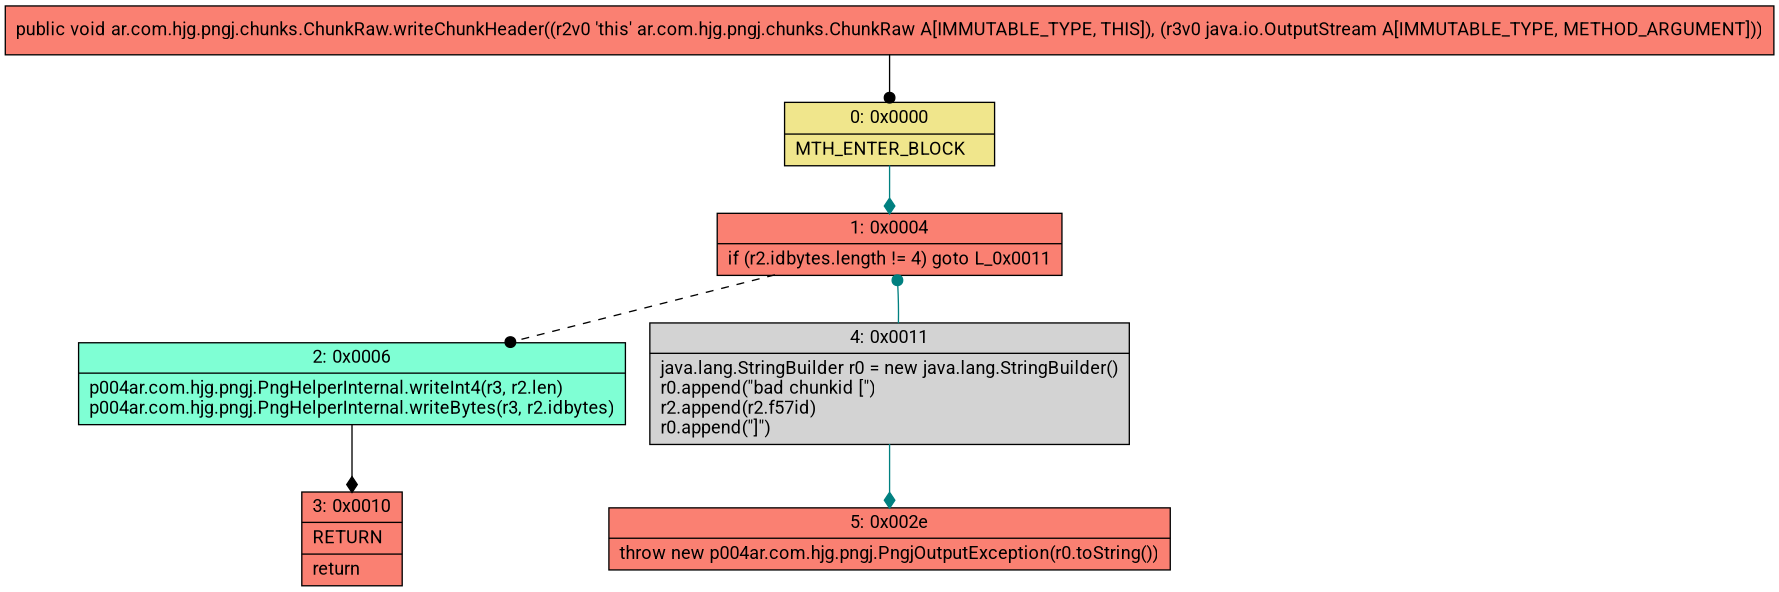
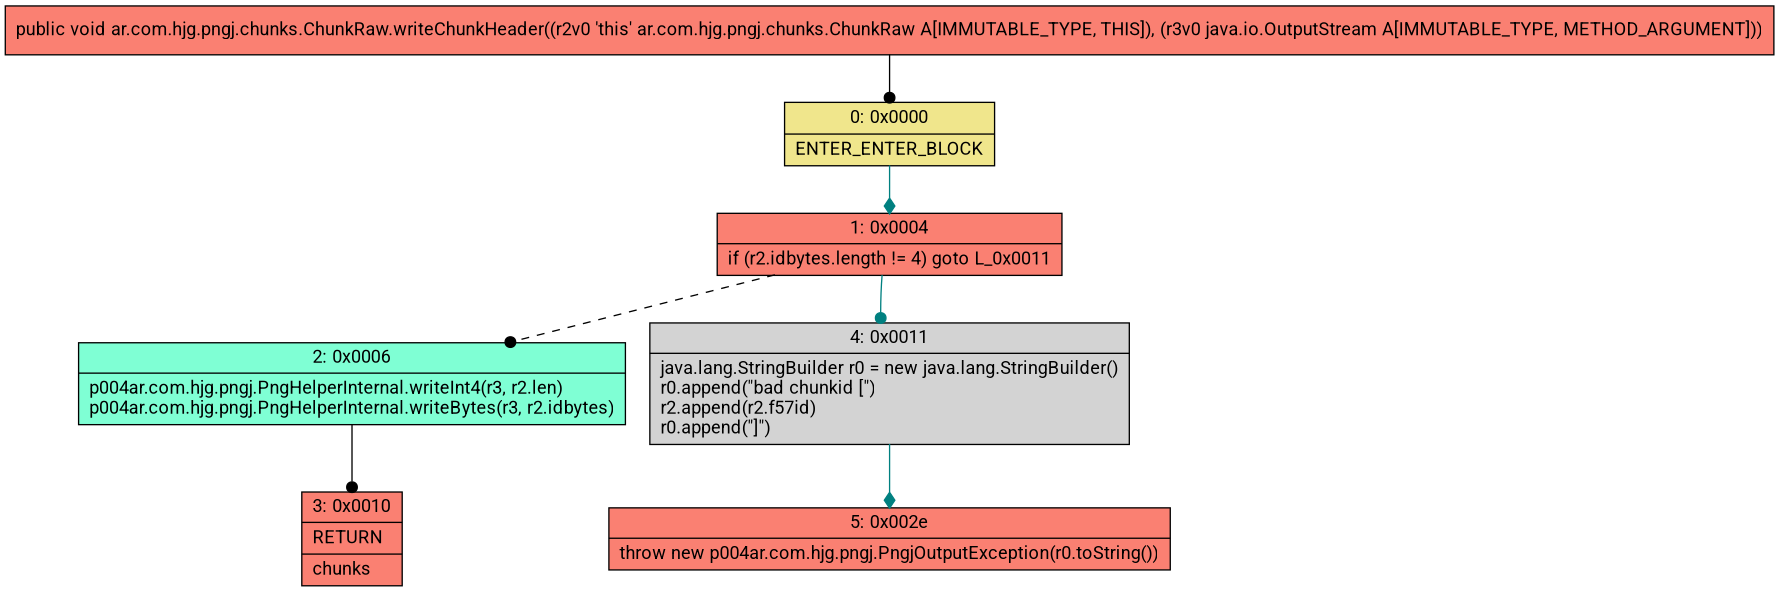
node "0: 0x0000": text "MTH_ENTER_BLOCK" -> "ENTER_ENTER_BLOCK"
edge "4: 0x0011" -> "1: 0x0004": reversed
edge "2: 0x0006" -> "3: 0x0010": arrowhead diamond -> dot
node "3: 0x0010": text "return" -> "chunks"
